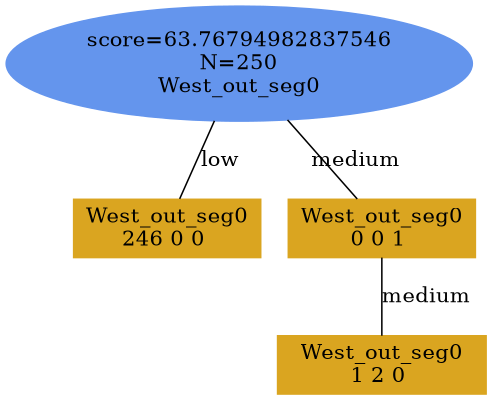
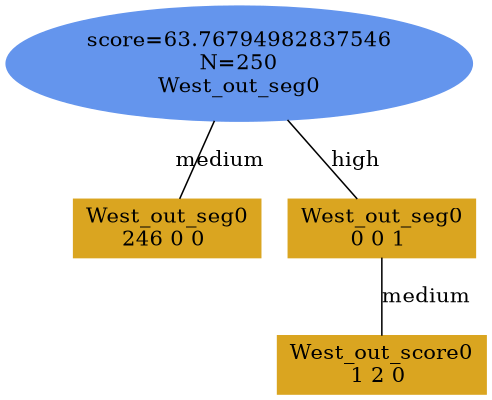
edge "score=63.76794982837546 N=250 West_out_seg0" -- "West_out_seg0 246 0 0": label "low" -> "medium"
edge "score=63.76794982837546 N=250 West_out_seg0" -- "West_out_seg0 0 0 1": label "medium" -> "high"
node "West_out_seg0 1 2 0": label "West_out_seg0 1 2 0" -> "West_out_score0 1 2 0"
